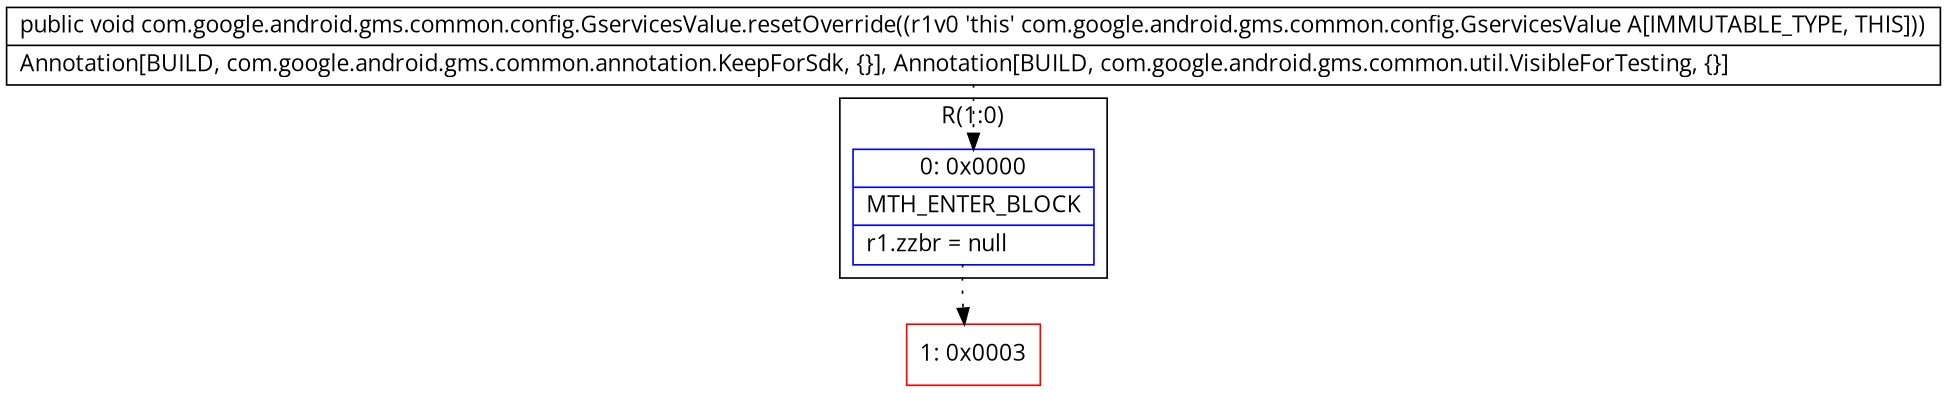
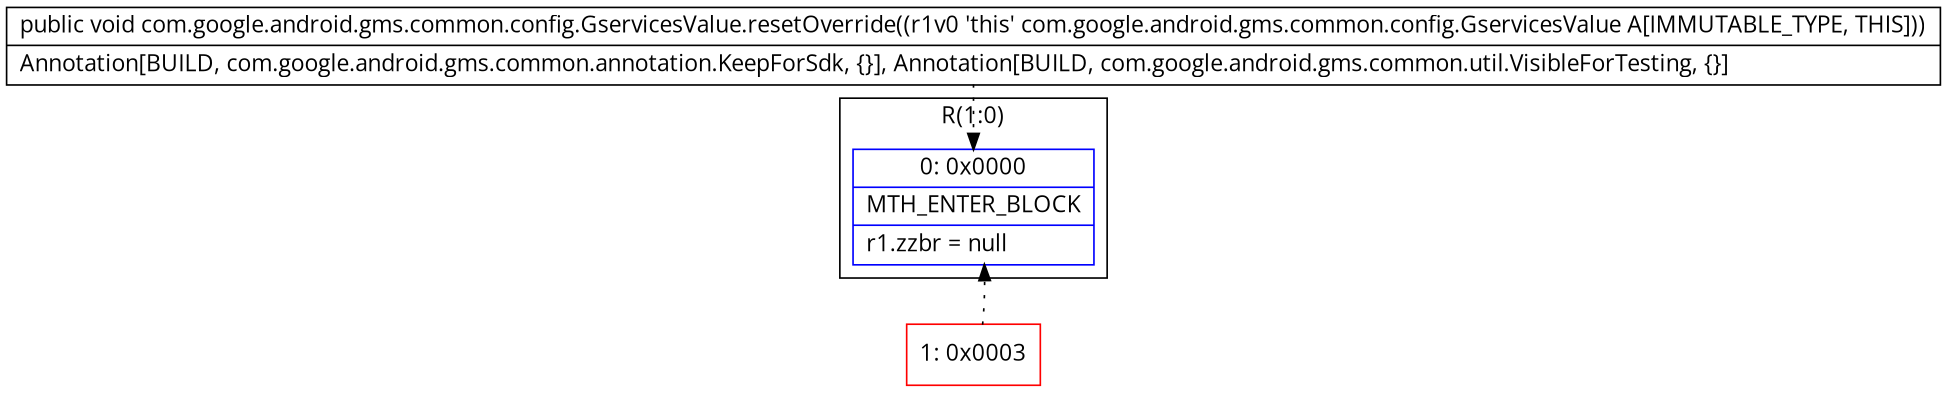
edge "0: 0x0000" -> "1: 0x0003": reversed
